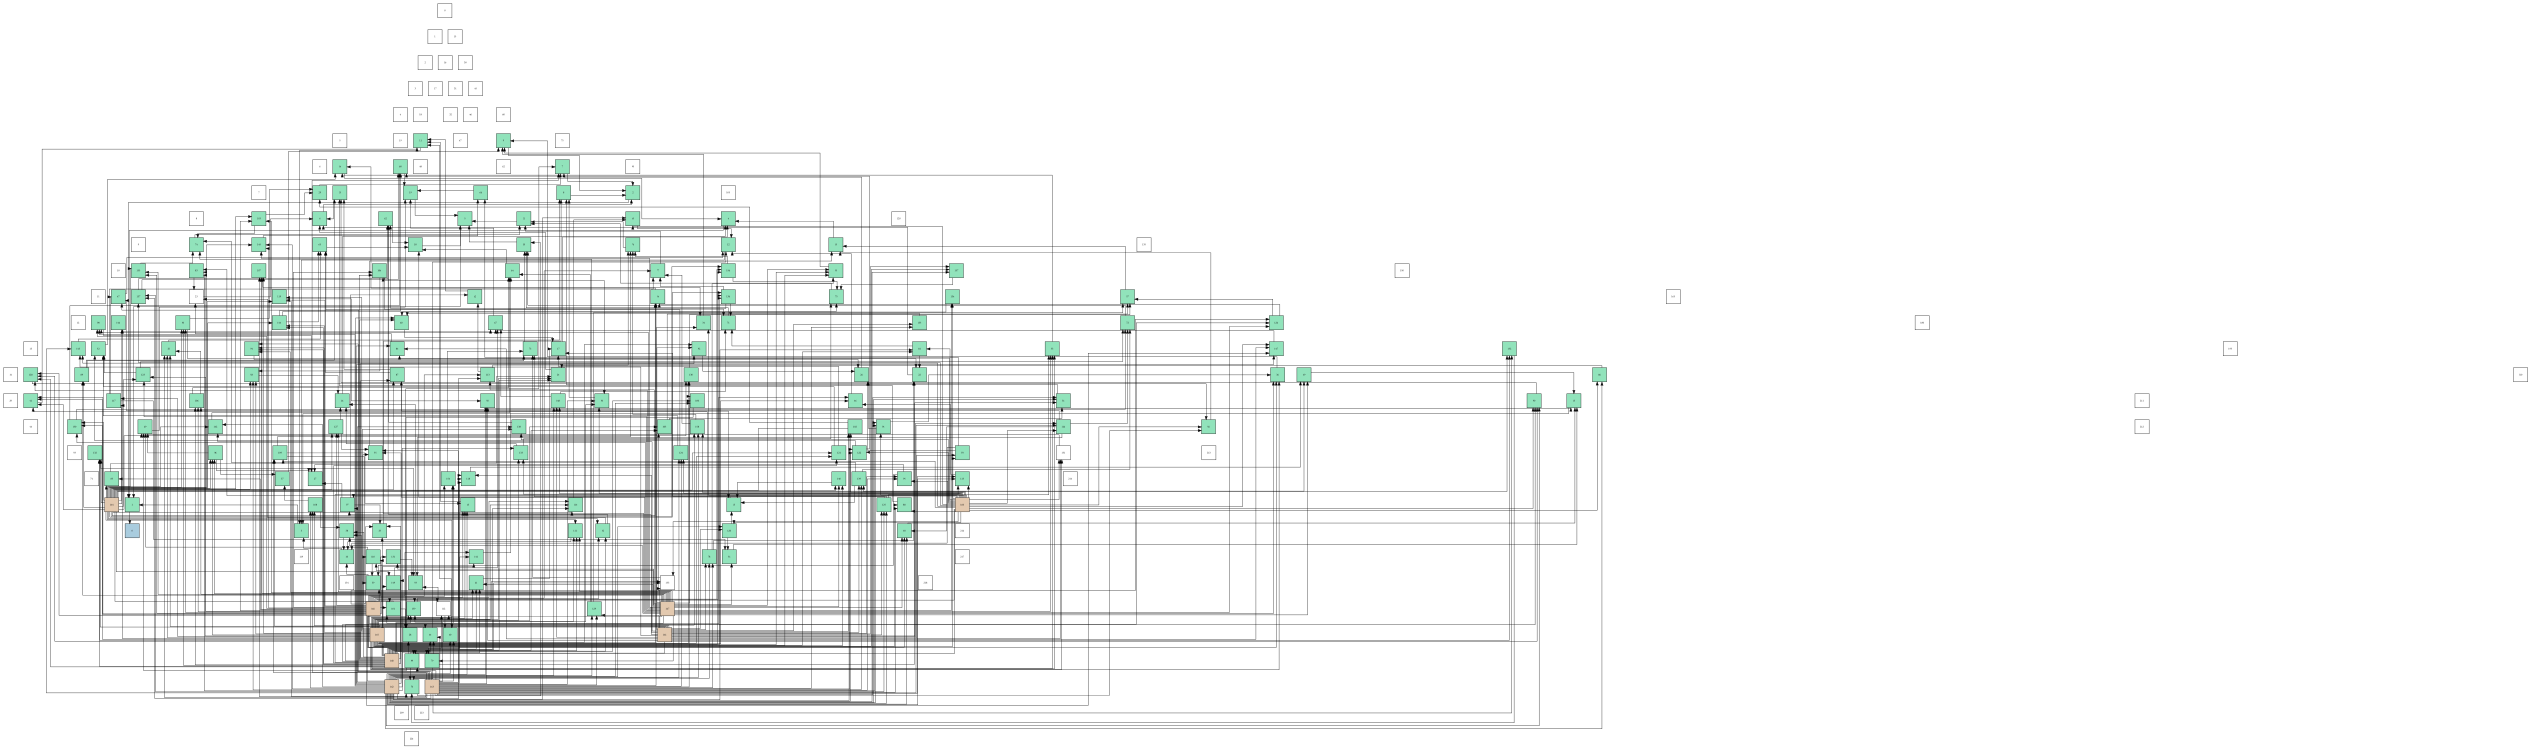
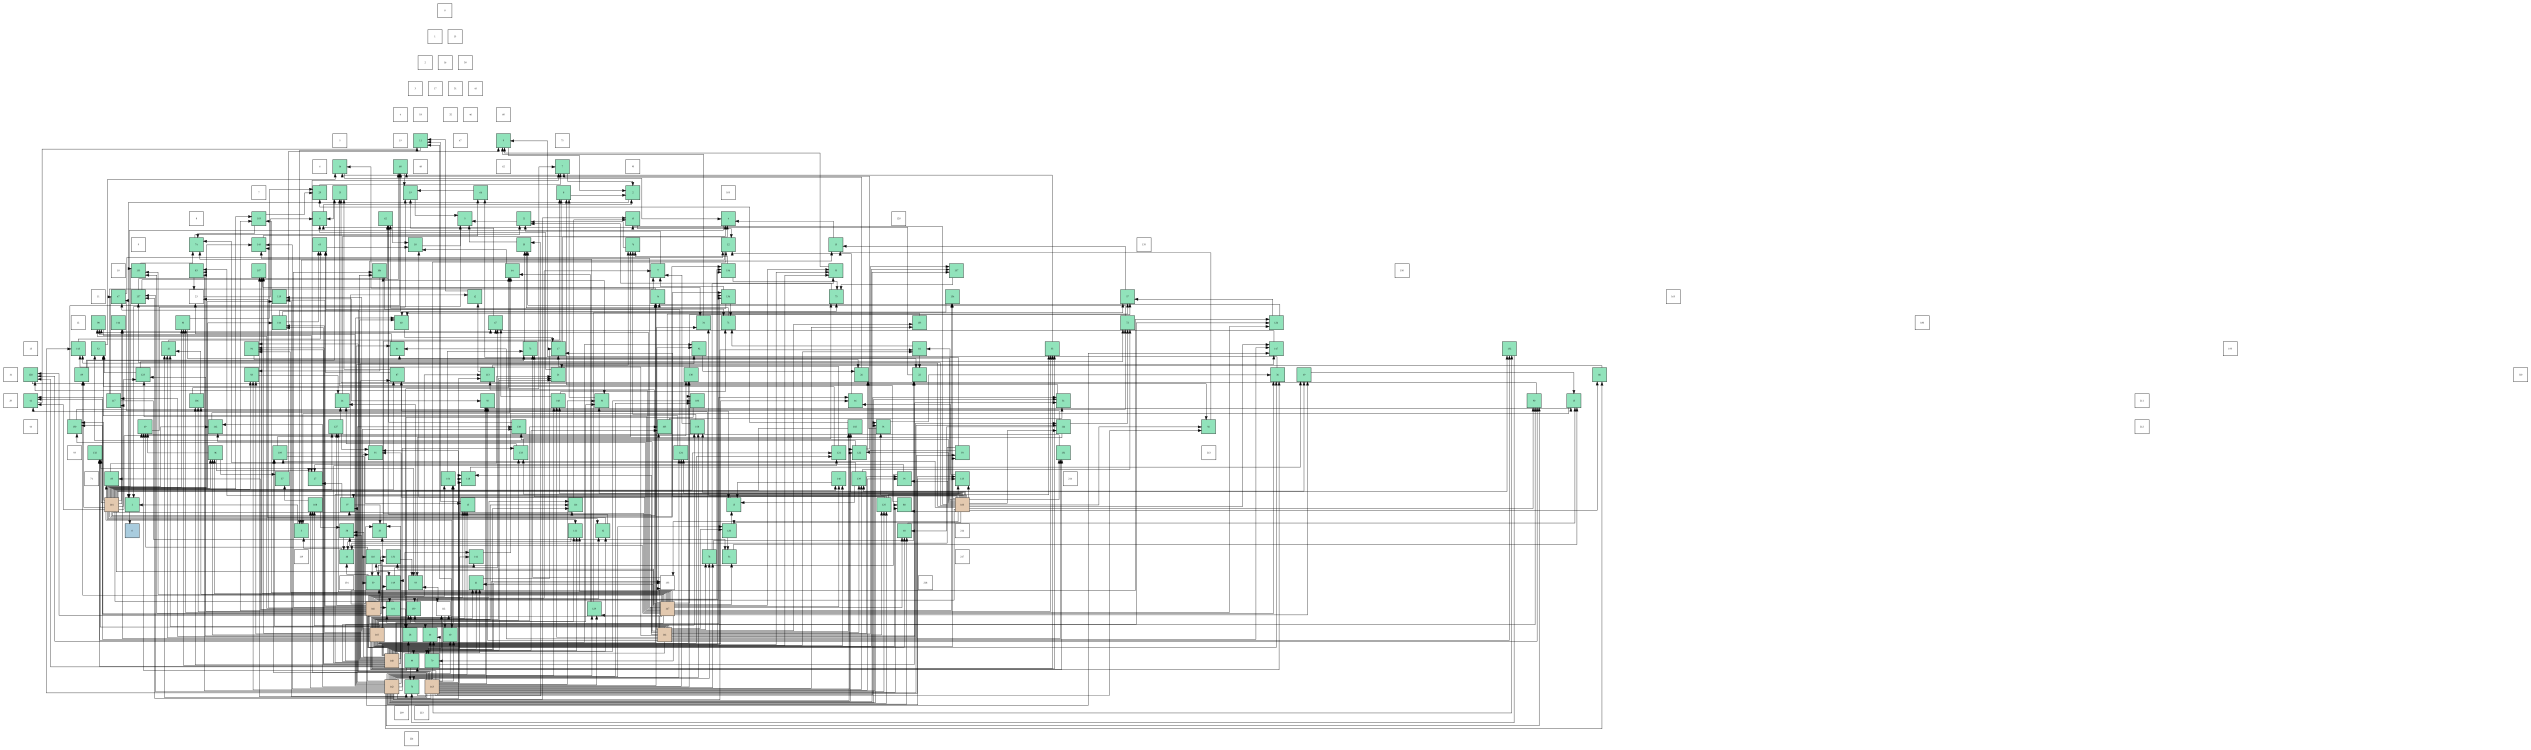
node "151": fillcolor #ffffff -> #91e3bb
edge "160" -> "99": removed
